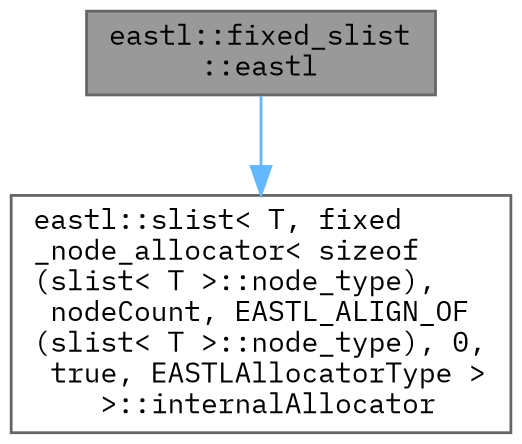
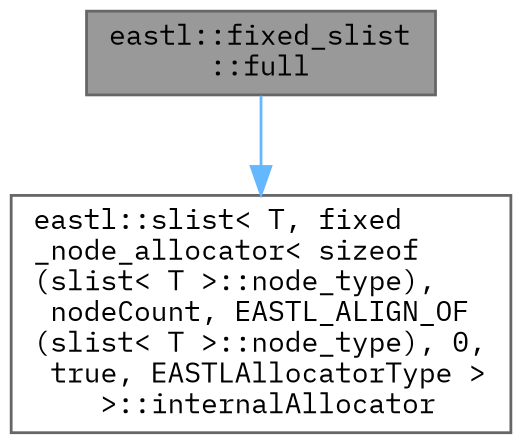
node "eastl::fixed_slist ::eastl": label "eastl::fixed_slist ::eastl" -> "eastl::fixed_slist ::full"
